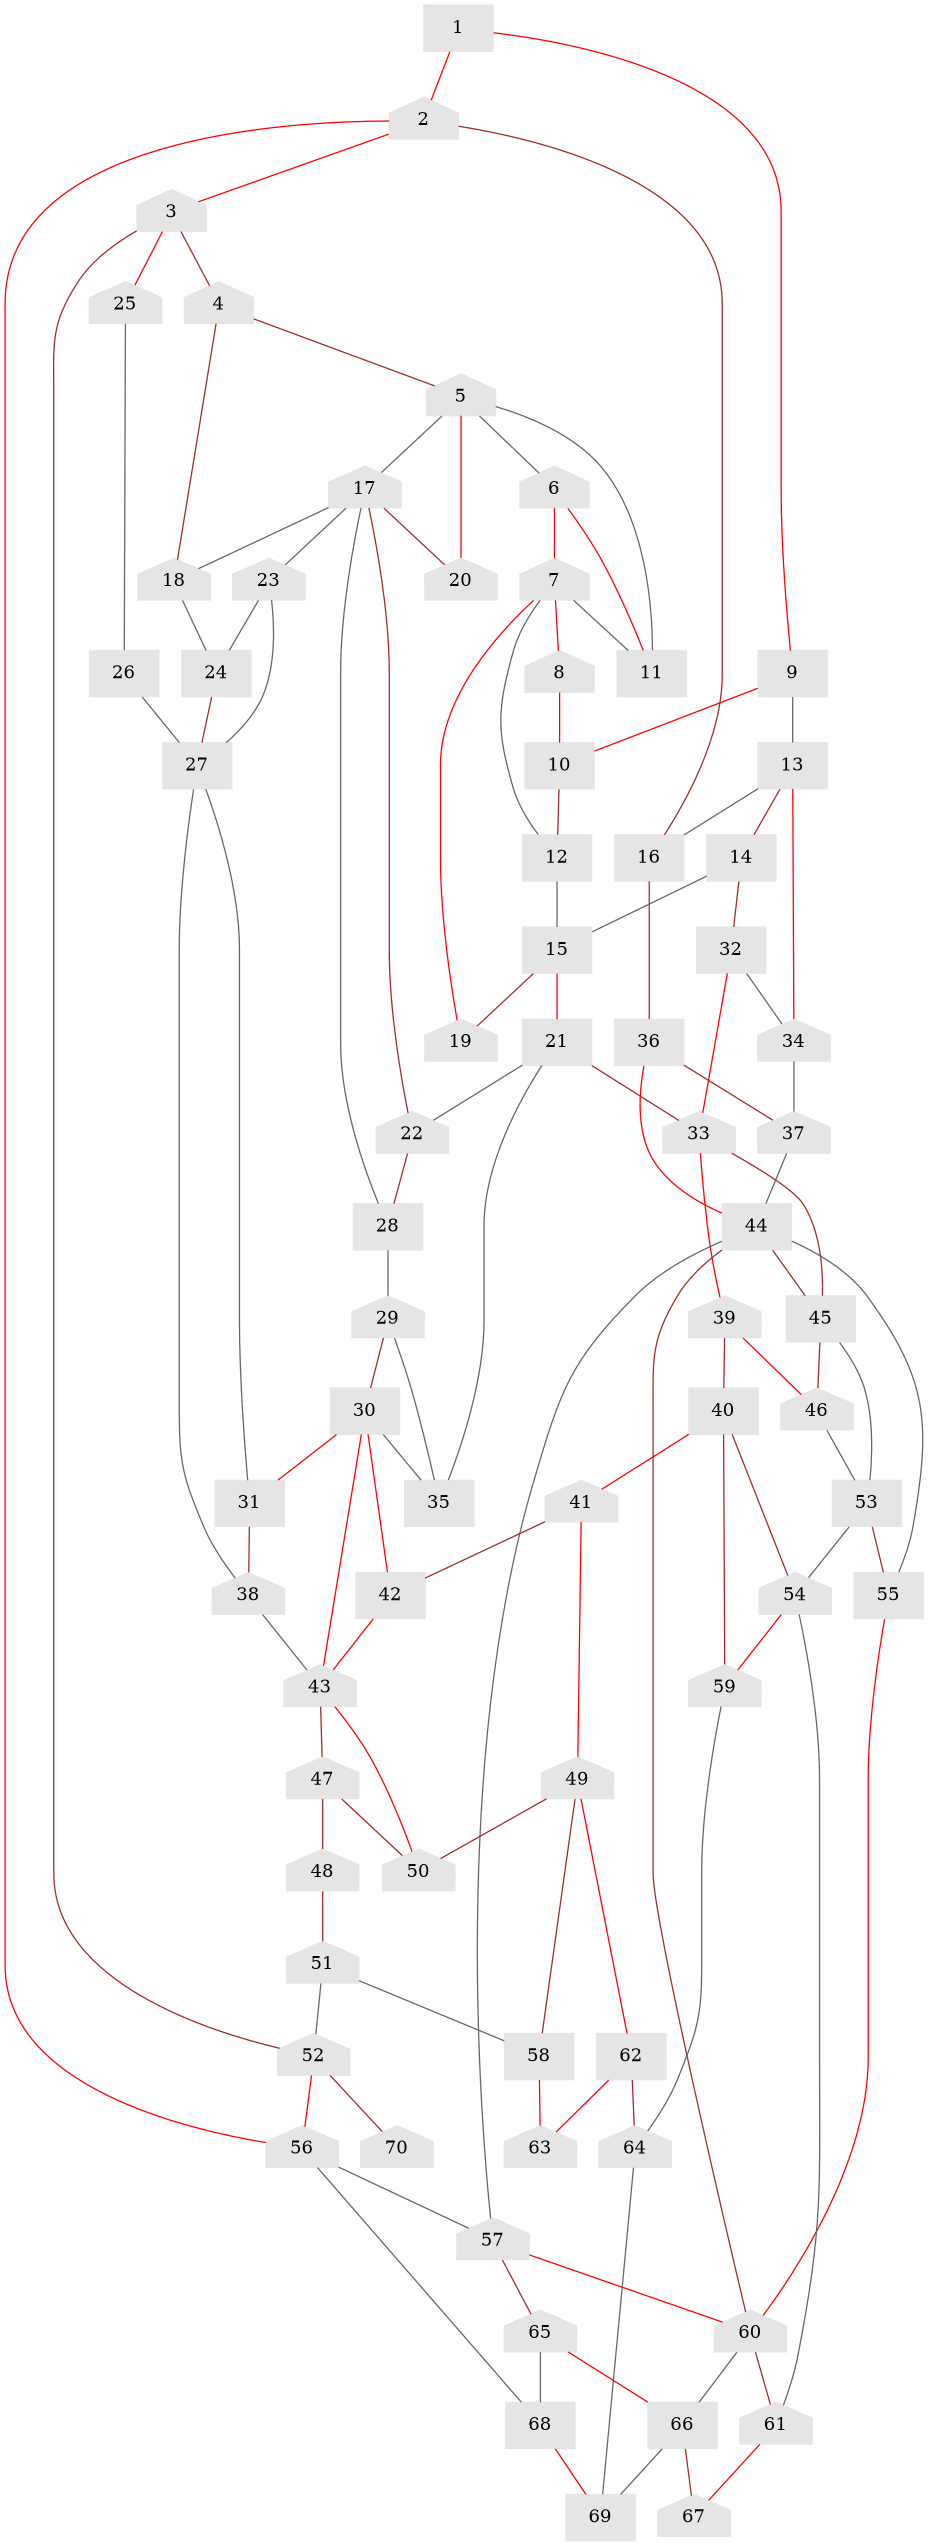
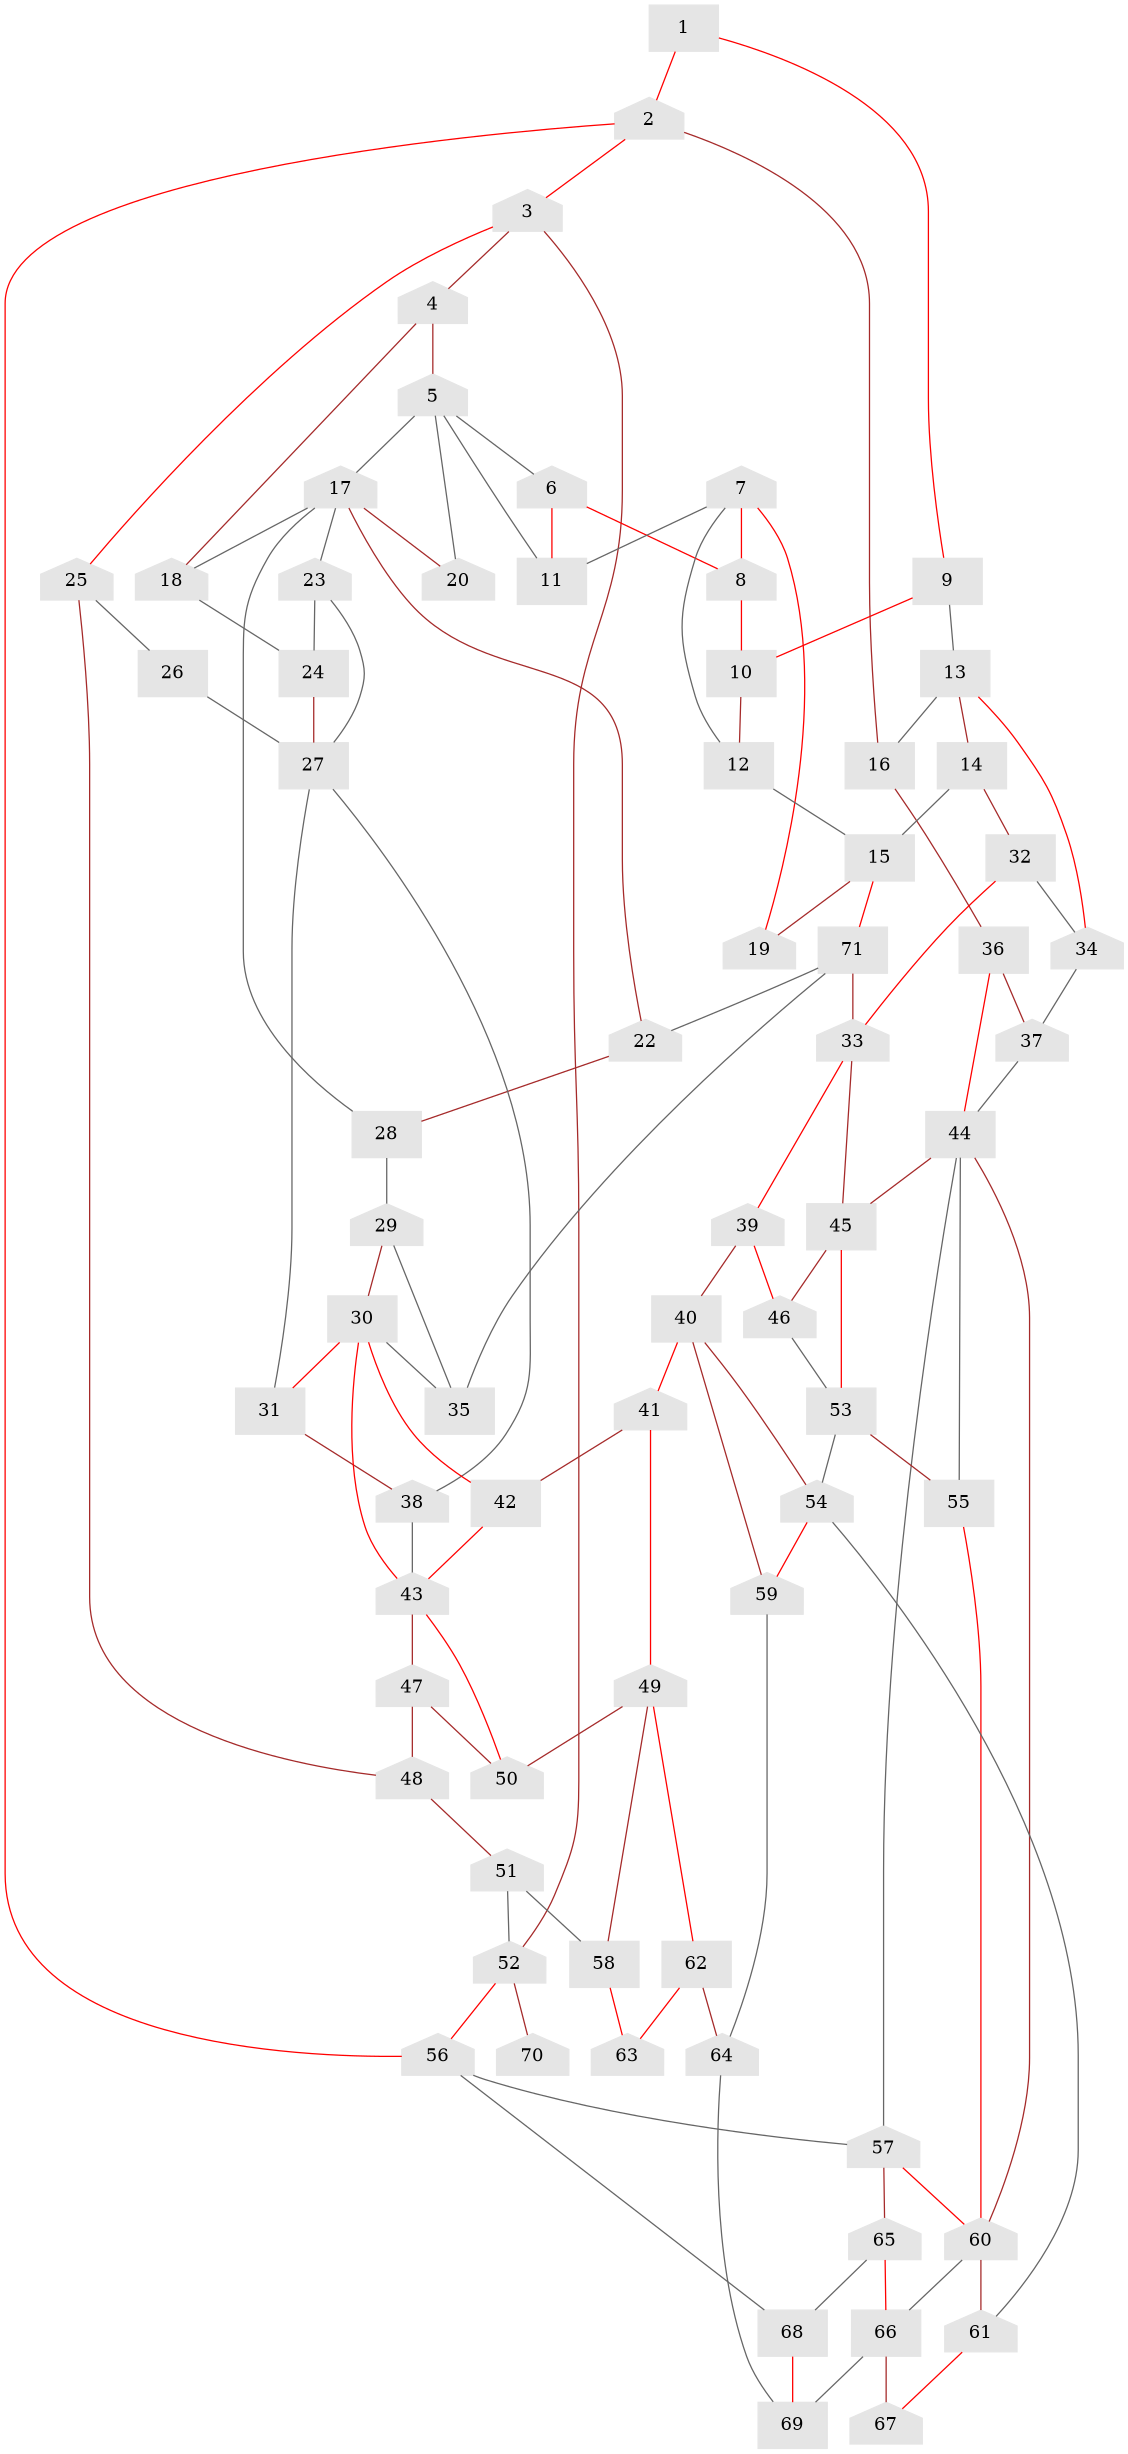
edge "5" -- "20": color red -> gray40
edge "6" -- "7": now "6" -- "8"
node "21": label "21" -> "71"
edge "25" -- "48": added
edge "45" -- "53": color gray40 -> red
